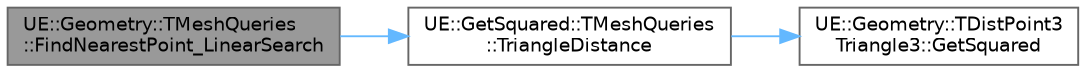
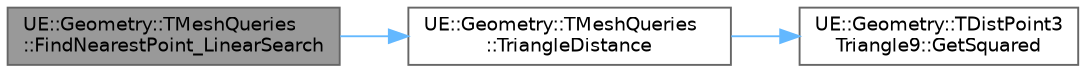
node "UE::GetSquared::TMeshQueries ::TriangleDistance": label "UE::GetSquared::TMeshQueries ::TriangleDistance" -> "UE::Geometry::TMeshQueries ::TriangleDistance"
node "UE::Geometry::TDistPoint3 Triangle3::GetSquared": label "UE::Geometry::TDistPoint3 Triangle3::GetSquared" -> "UE::Geometry::TDistPoint3 Triangle9::GetSquared"
